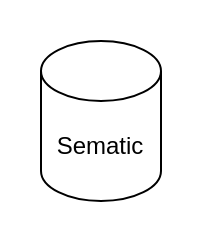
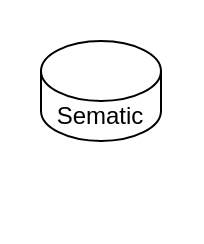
node "Sematic": size 120x160 -> 120x100
